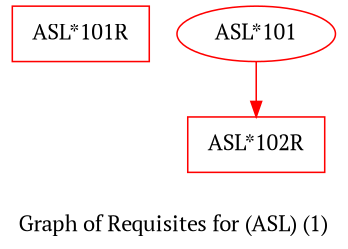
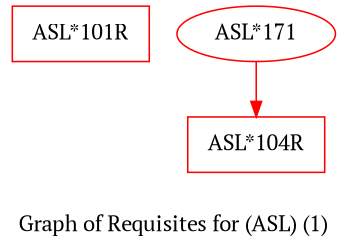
node "ASL*101": label "ASL*101" -> "ASL*171"
node "ASL*102R": label "ASL*102R" -> "ASL*104R"
